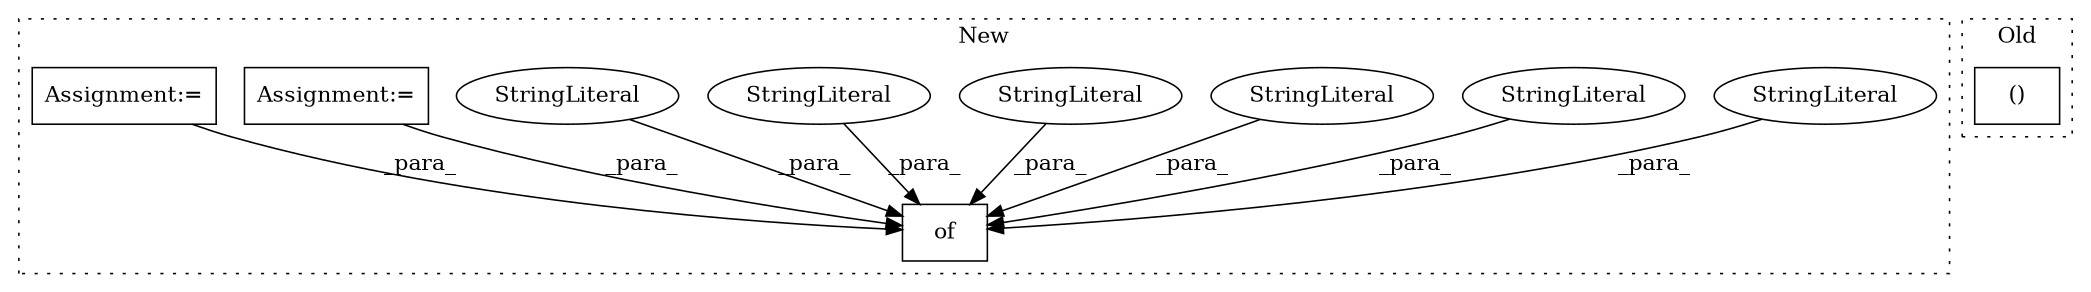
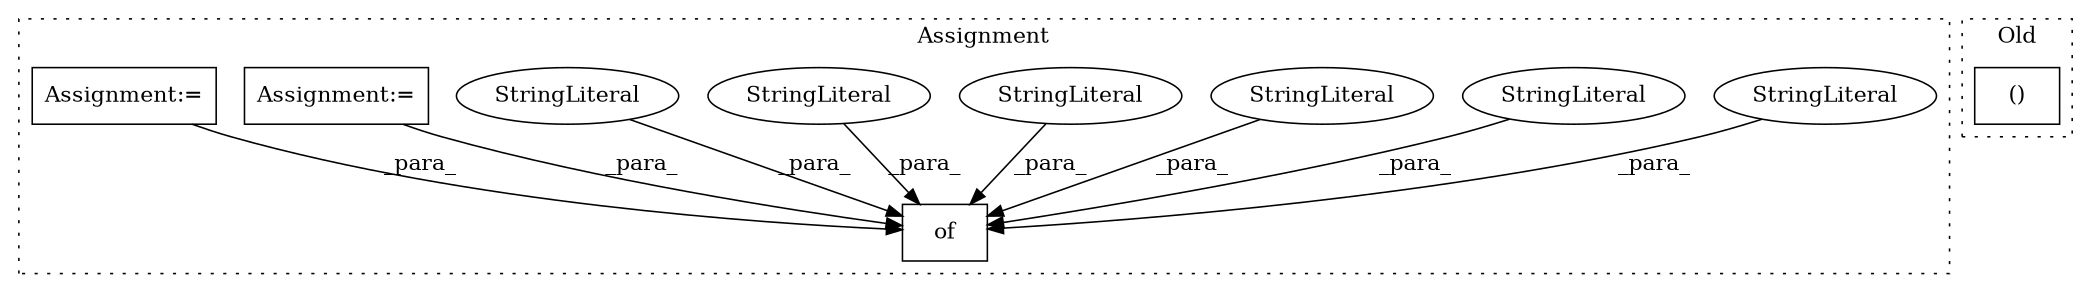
cluster "New": label "New" -> "Assignment"
